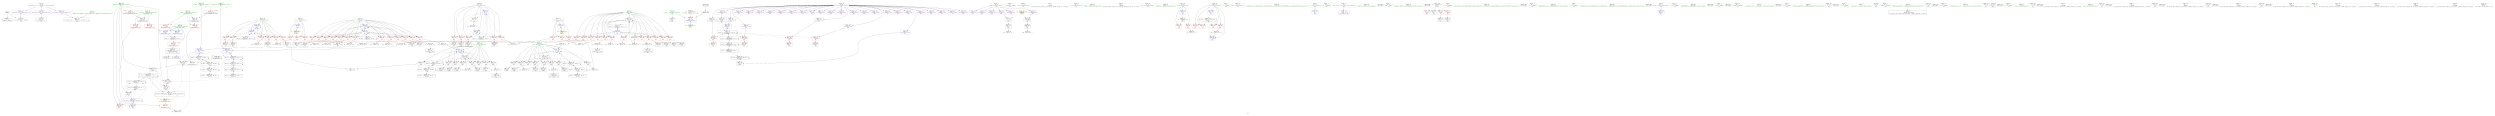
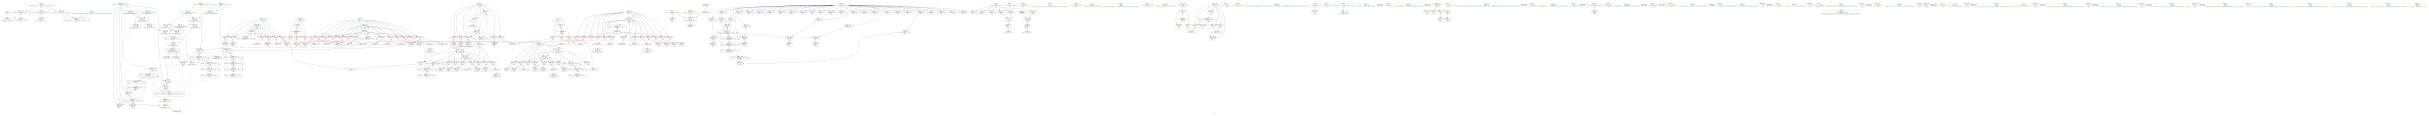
node "NodeID: 65": removed
